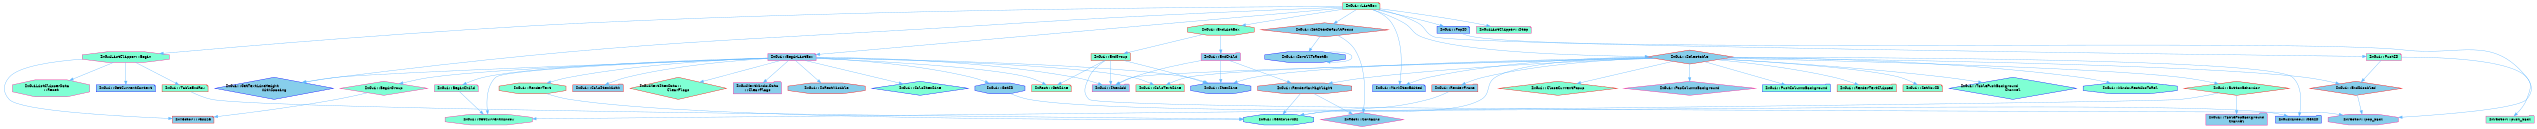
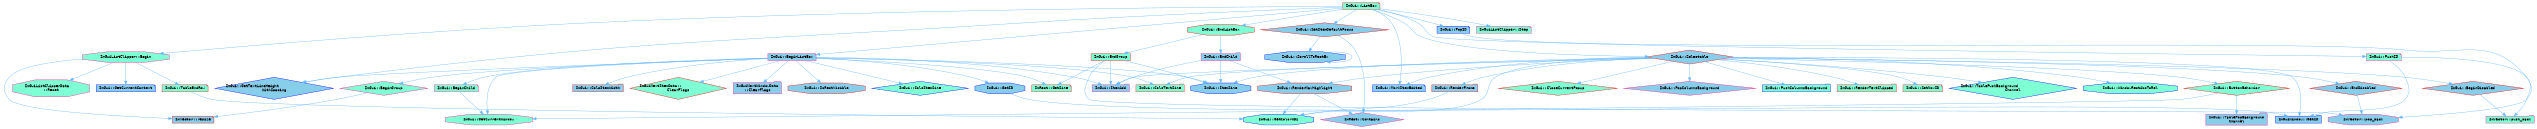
edge "ImGui::PushID" -> "ImGui::EndDisabled": now "ImGui::PushID" -> "ImGuiWindow::GetID"
node "ImGui::RenderText": removed
node "ImGui::BeginDisabled": added
